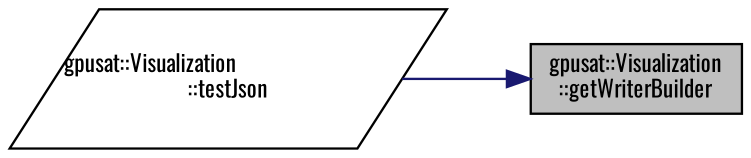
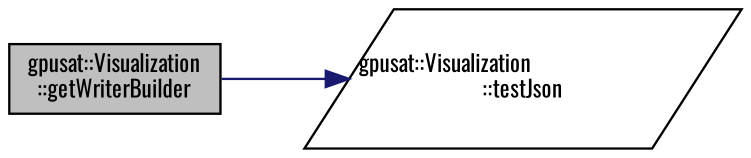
edge "gpusat::Visualization ::testJson" -> "gpusat::Visualization ::getWriterBuilder": reversed
